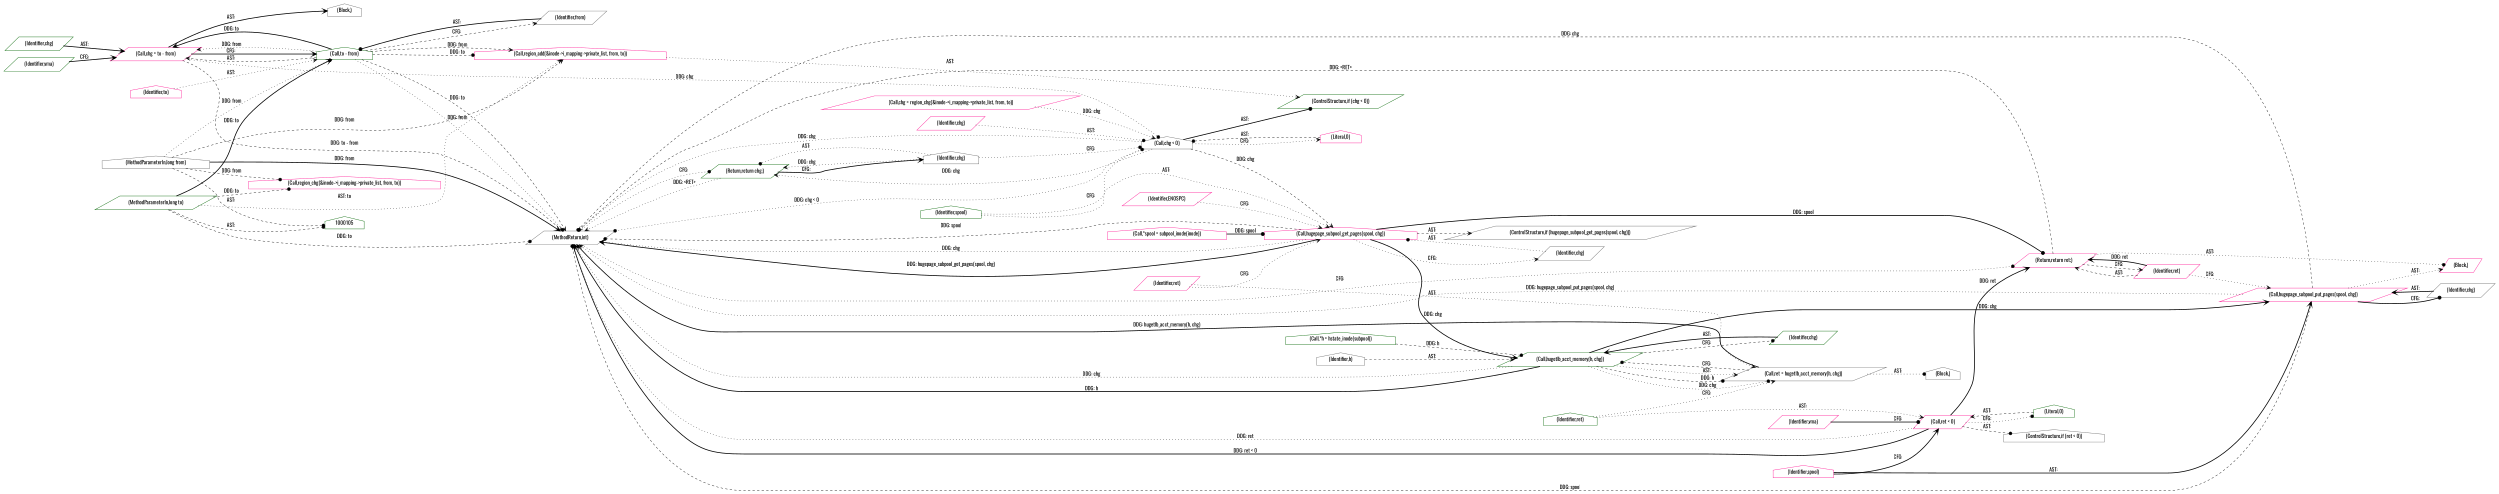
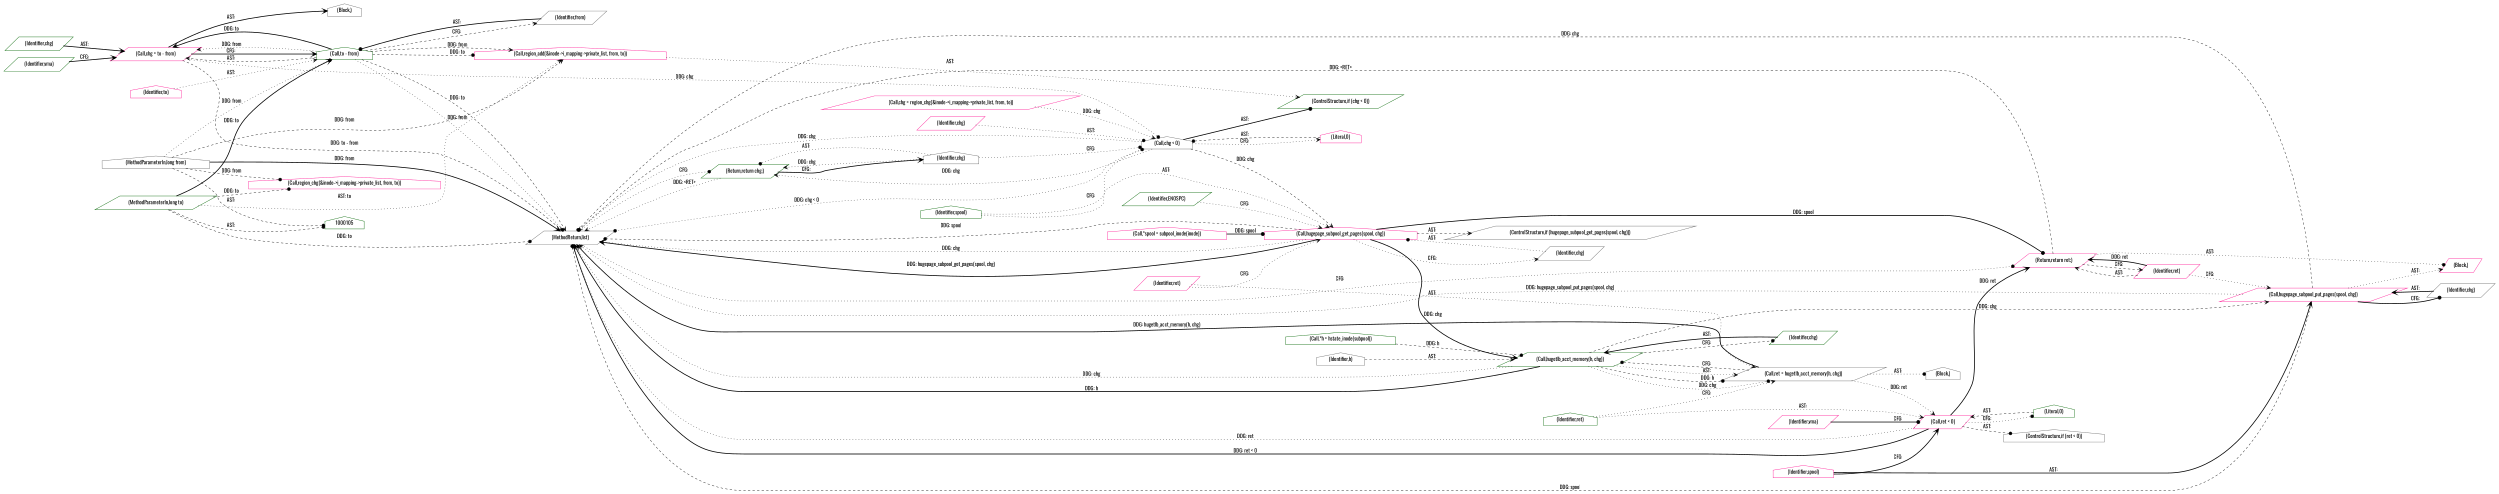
node "(Identifier,ENOSPC)": color deeppink -> darkgreen
node "(MethodReturn,int)": label "(MethodReturn,int)" -> "(MethodReturn,list)"
edge "(Call,hugetlb_acct_memory(h, chg))" -> "(Call,hugepage_subpool_put_pages(spool, chg))": style bold -> dashed
edge "(Call,ret = hugetlb_acct_memory(h, chg))" -> "(Call,ret < 0)": added, label "DDG: ret"
